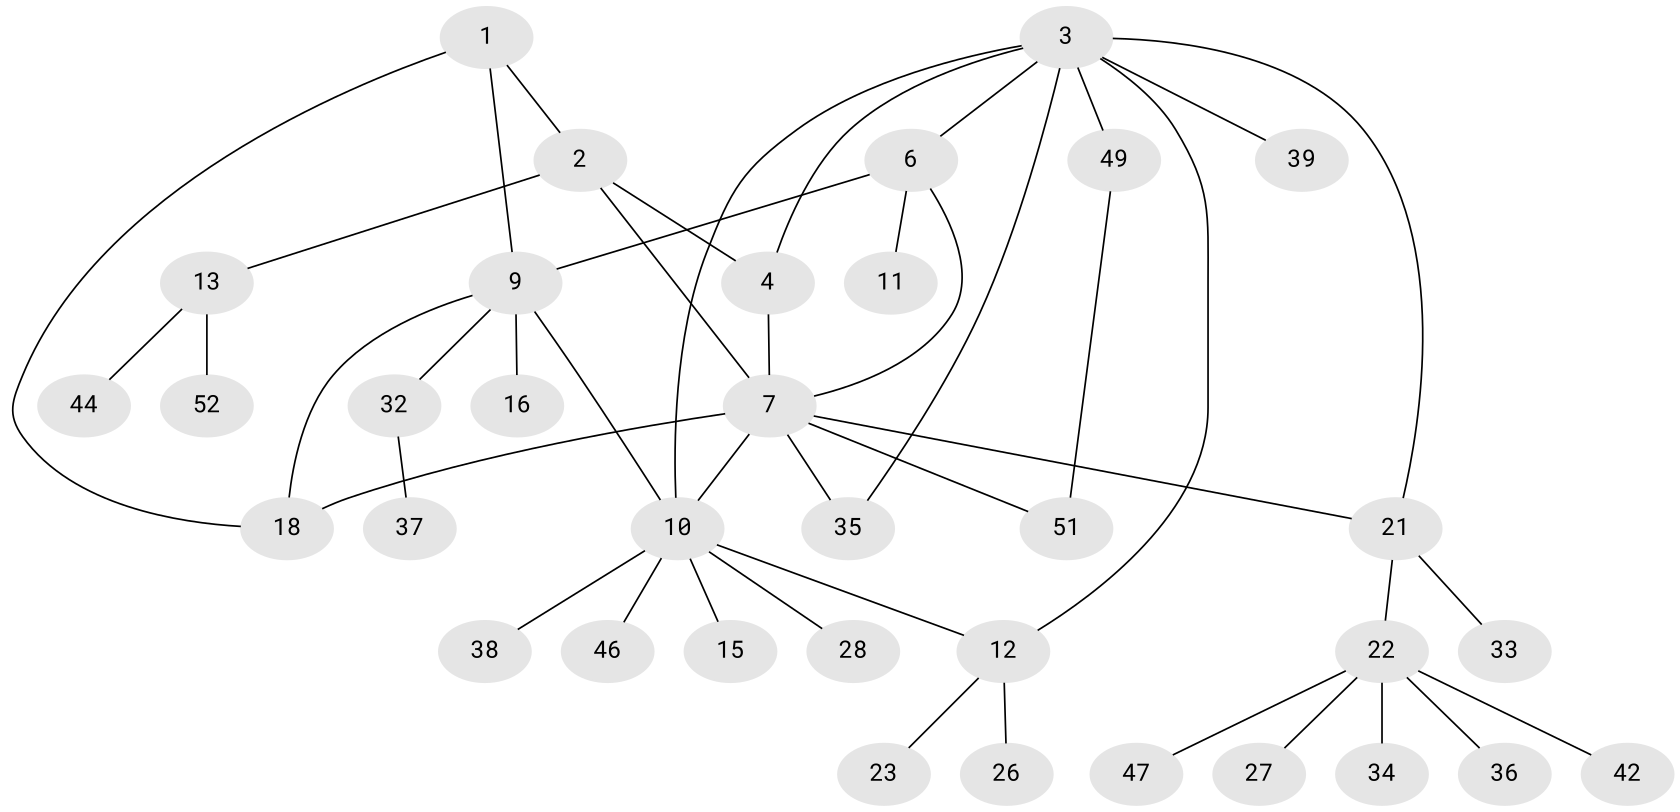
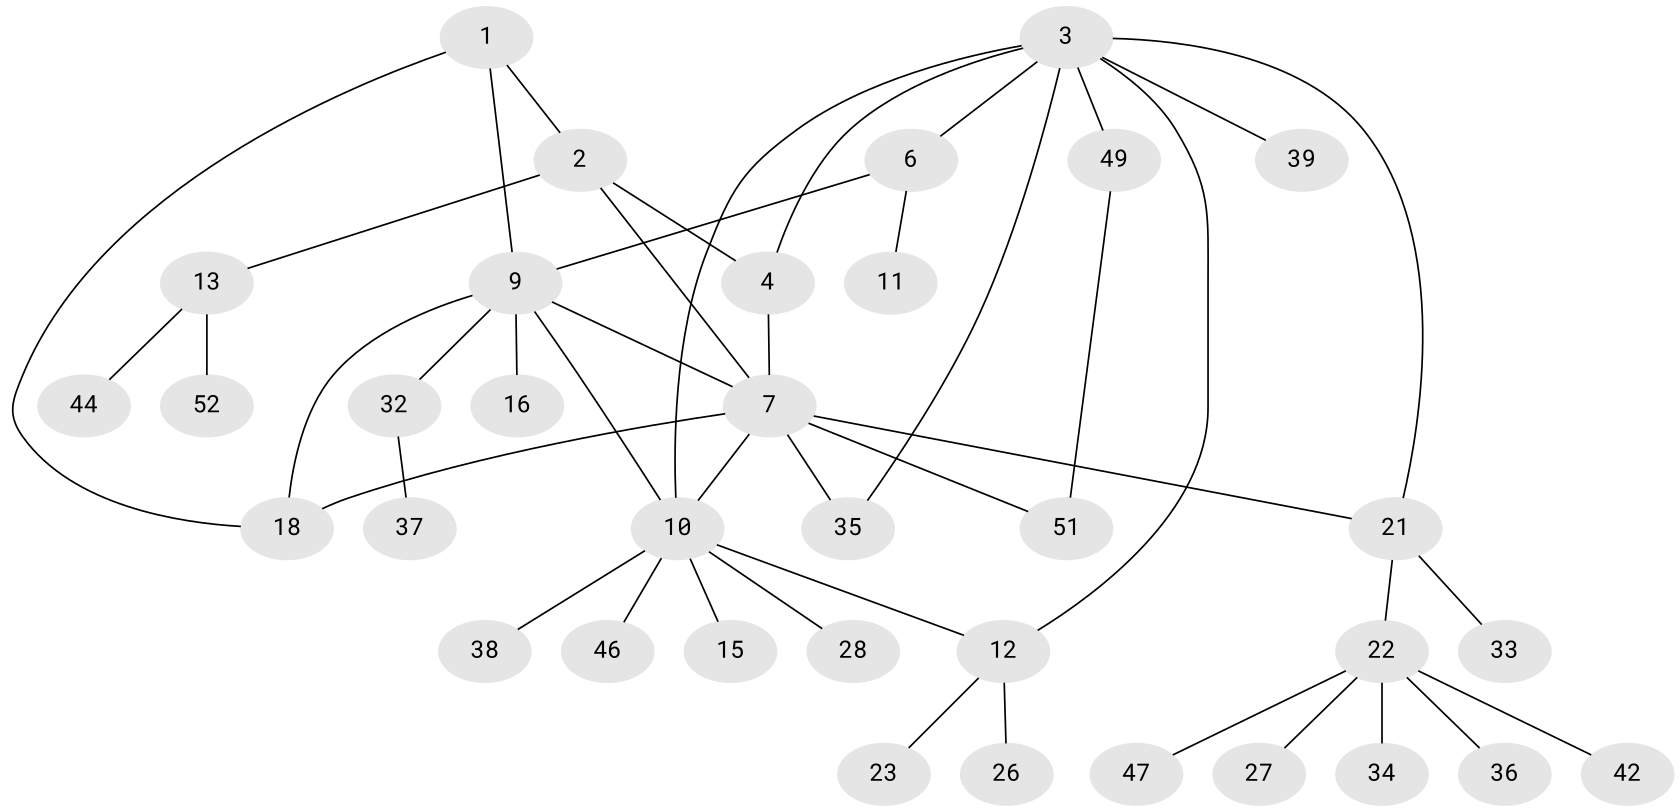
edge "6" -- "7": now "9" -- "7"
